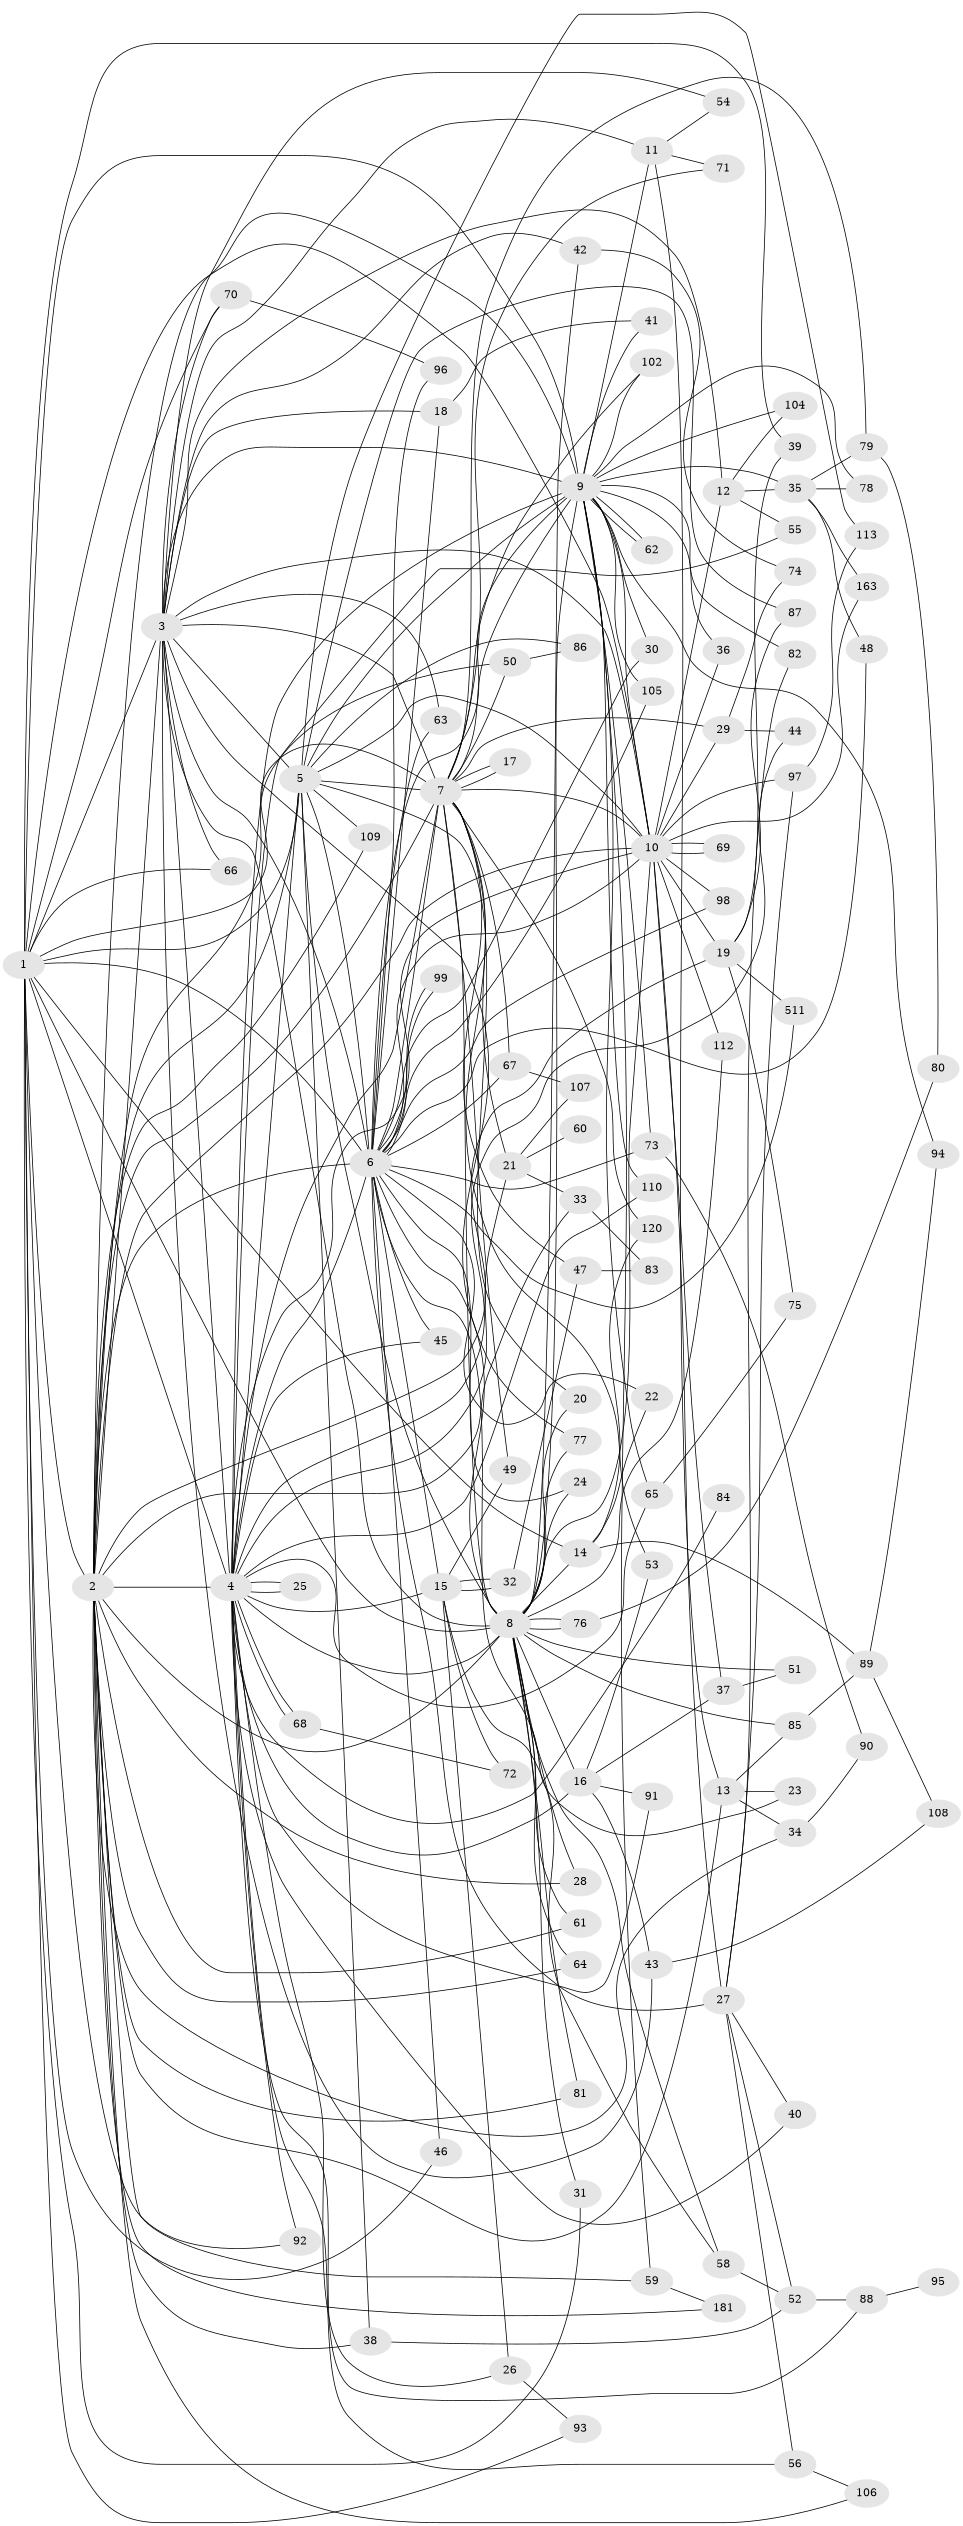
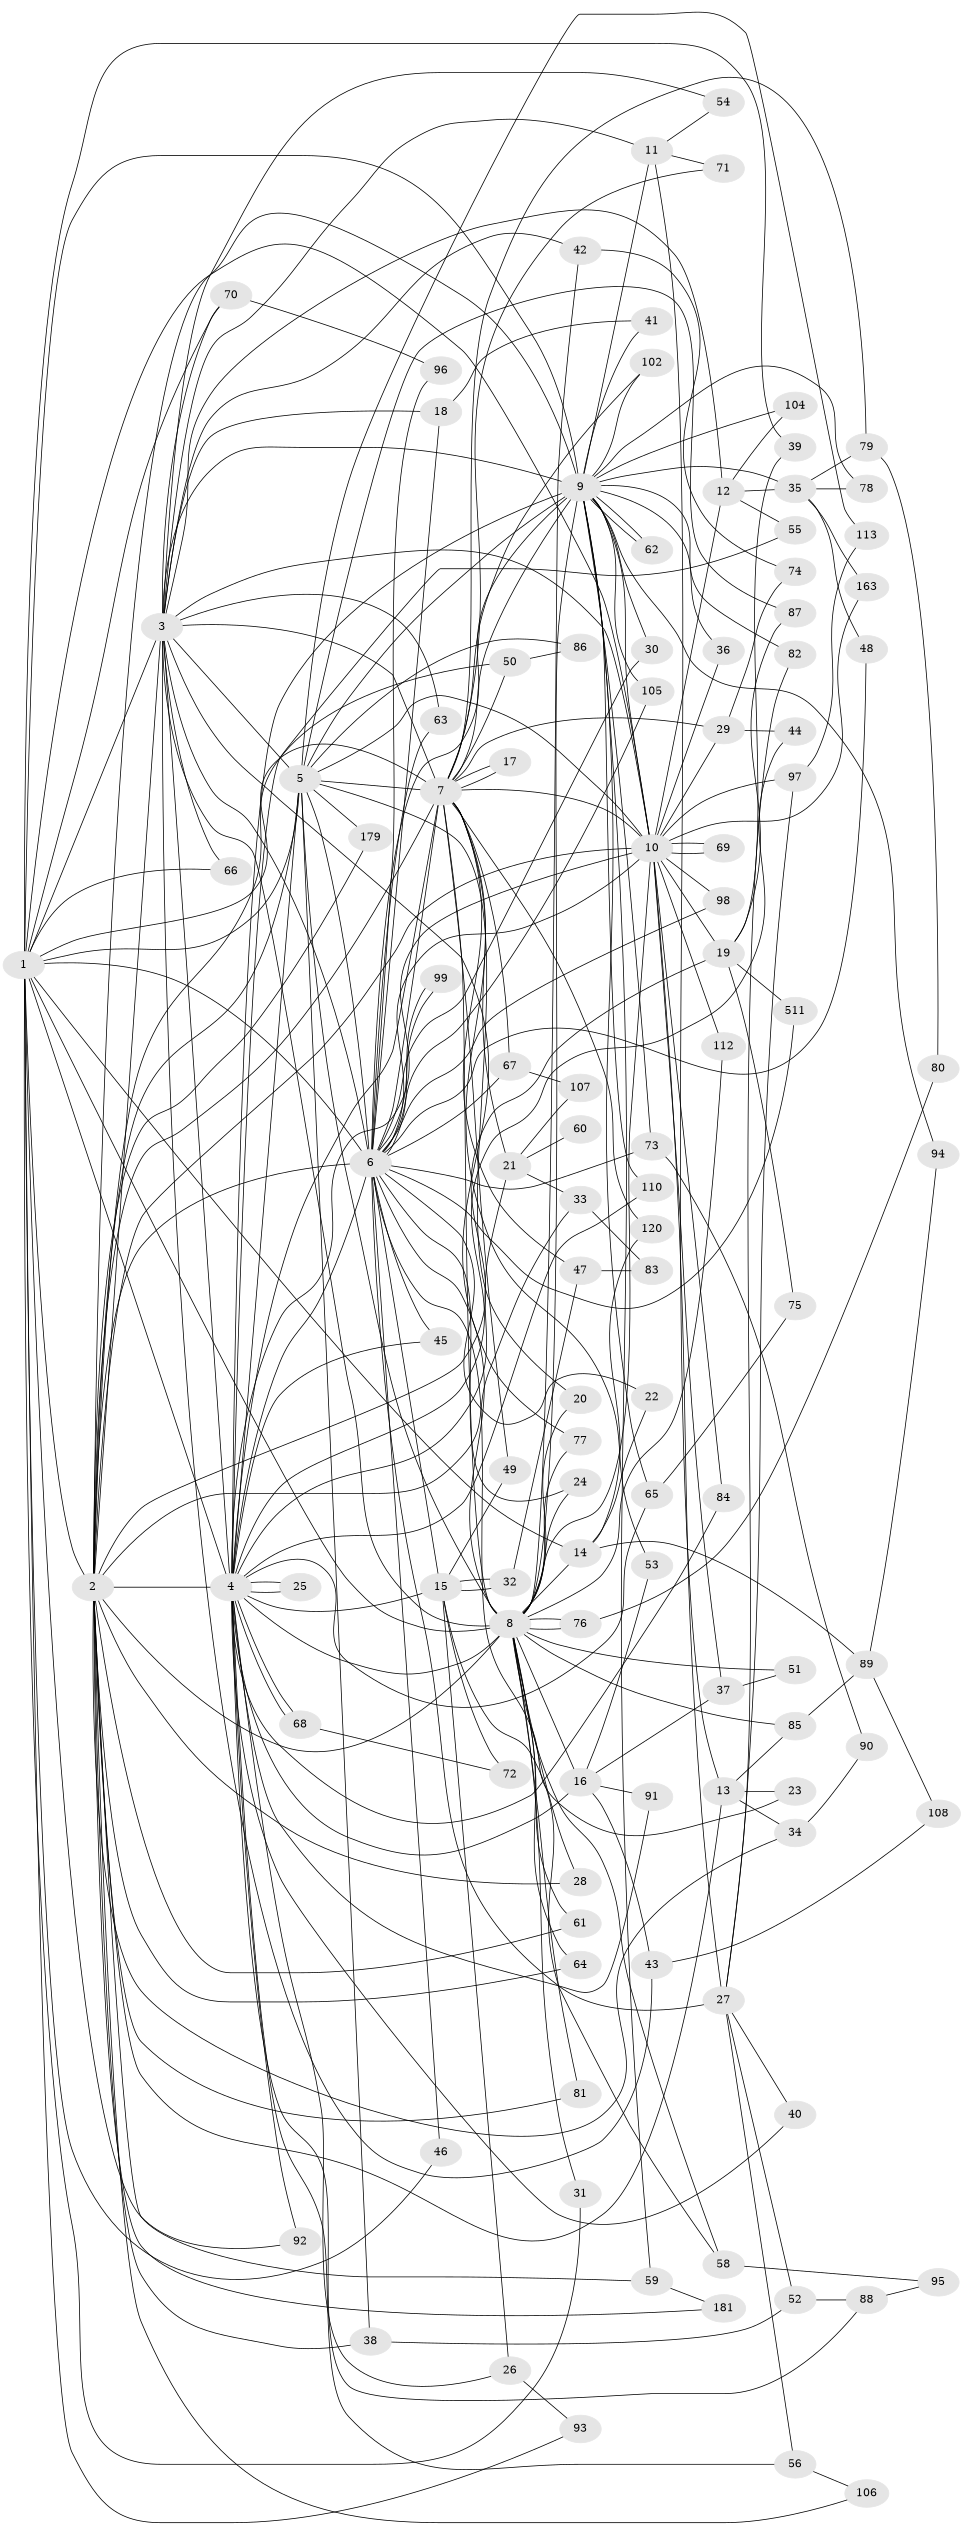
node "109": label "109" -> "179"
edge "10" -- "84": added
edge "58" -- "52": now "58" -- "95"
